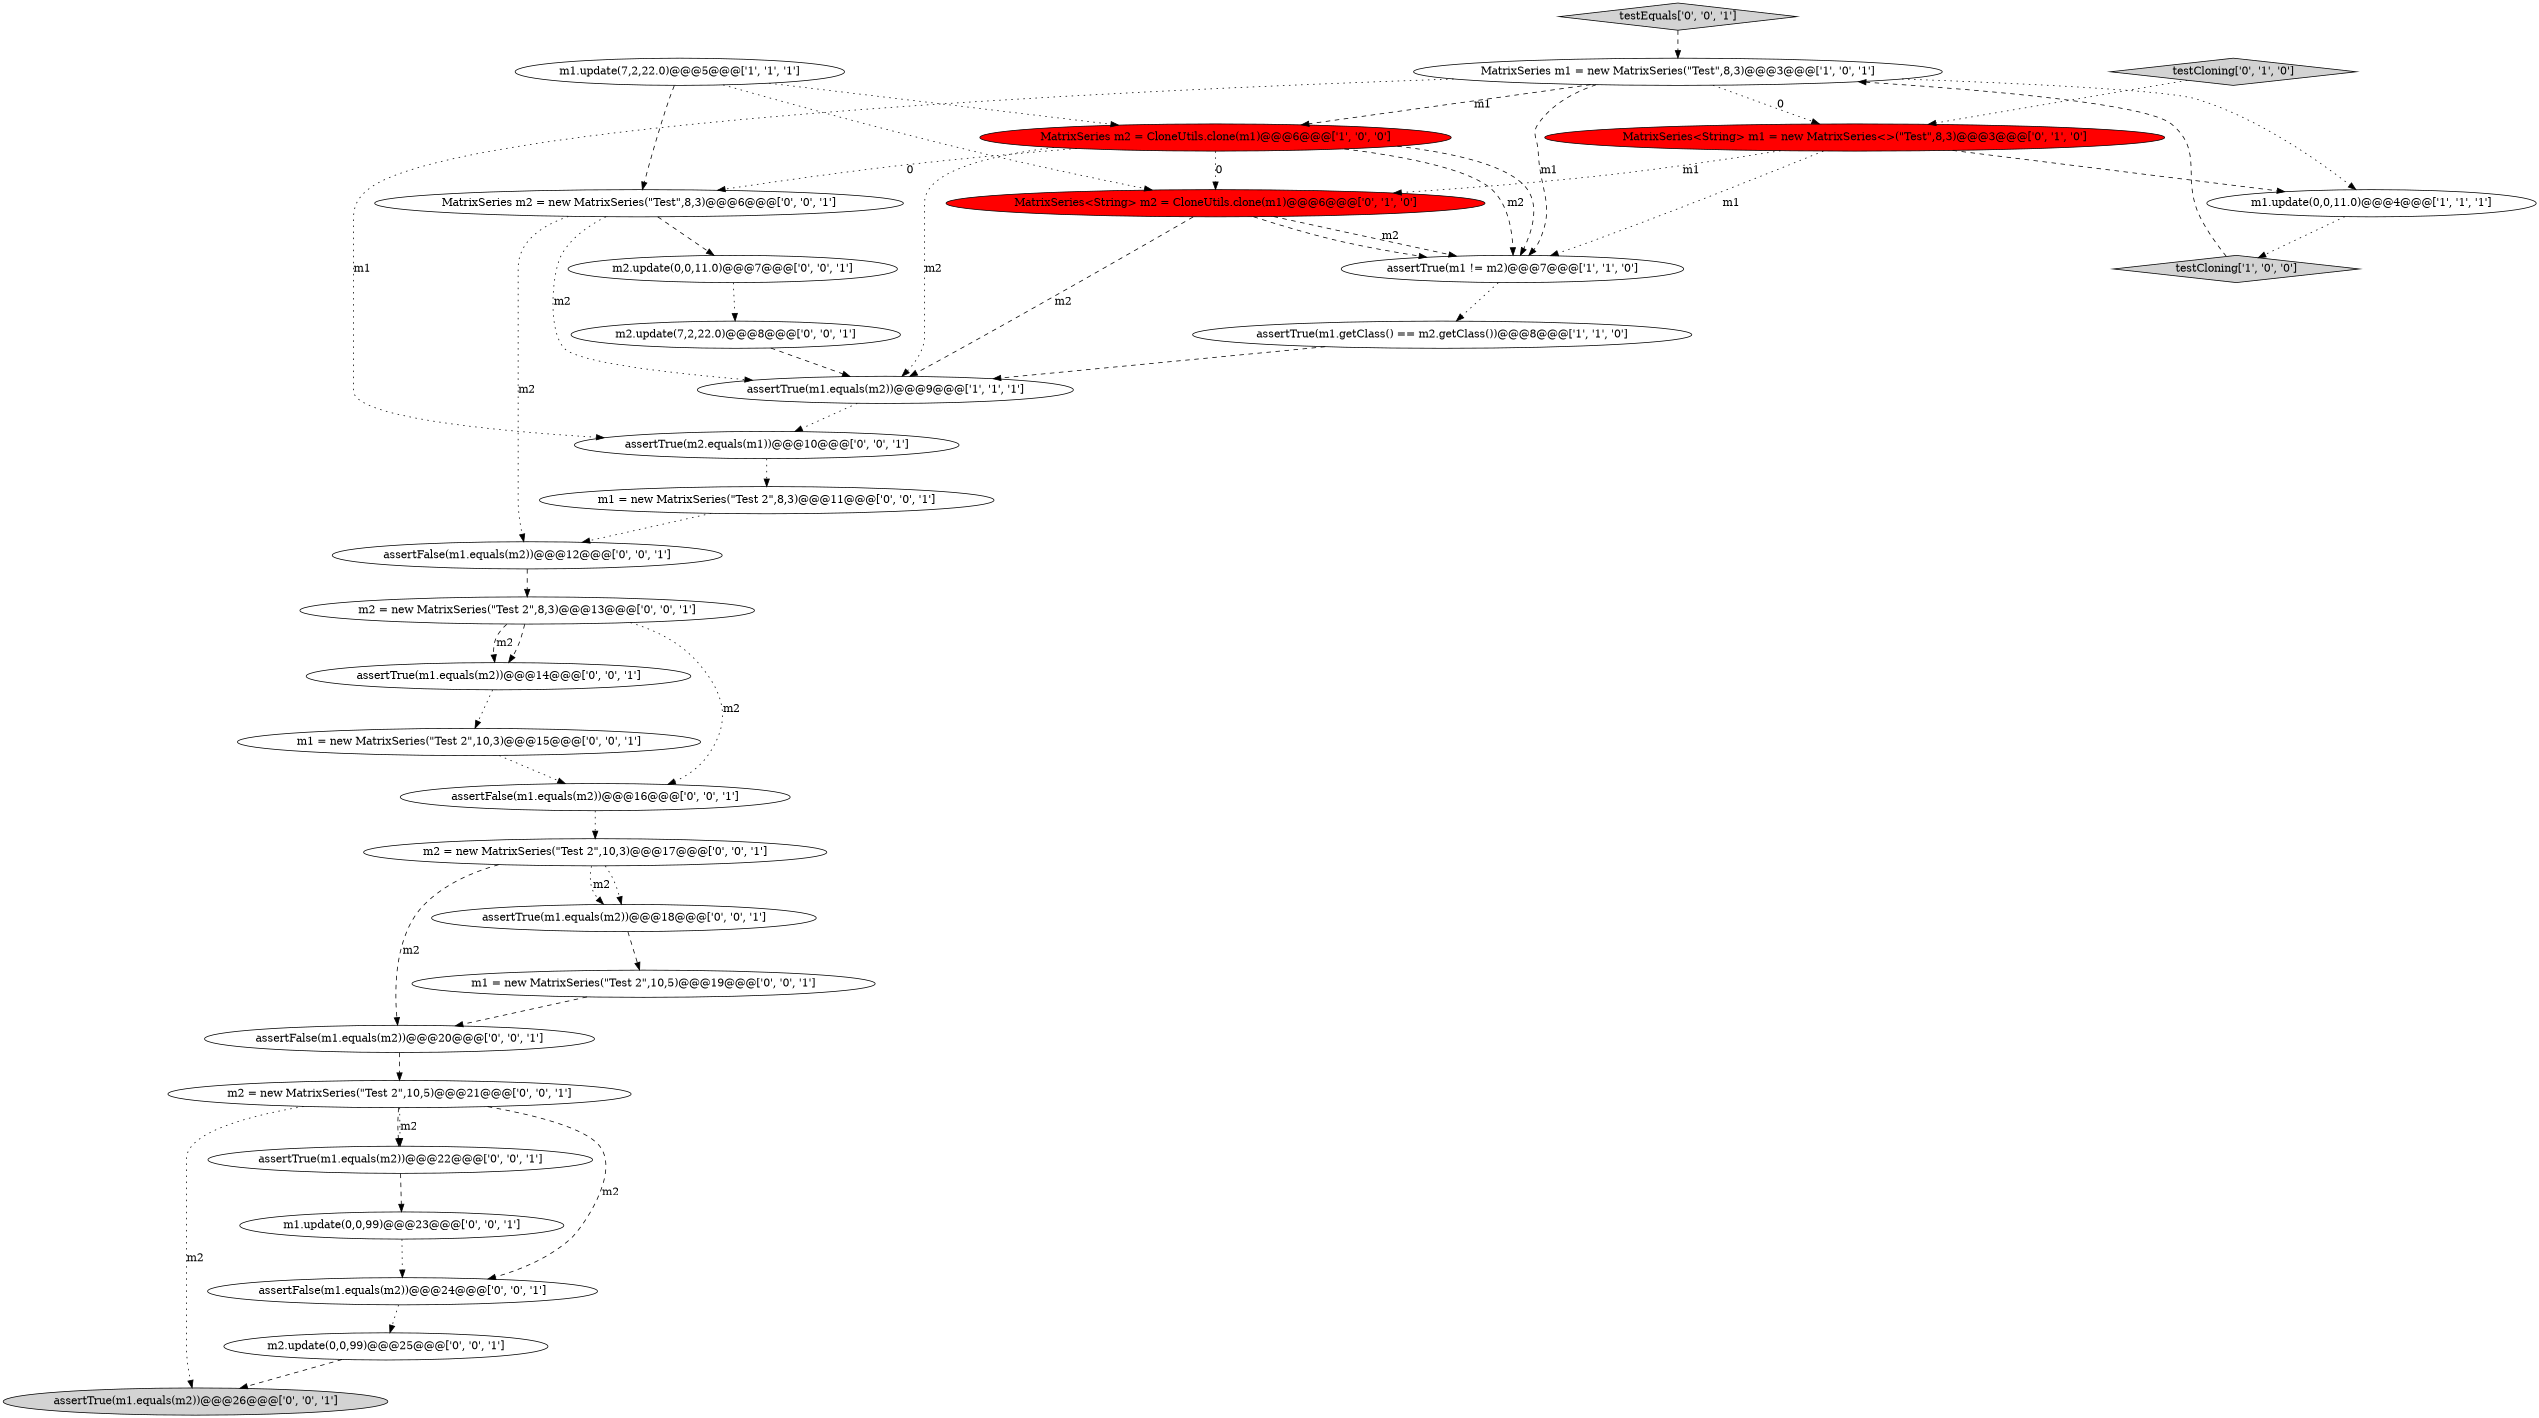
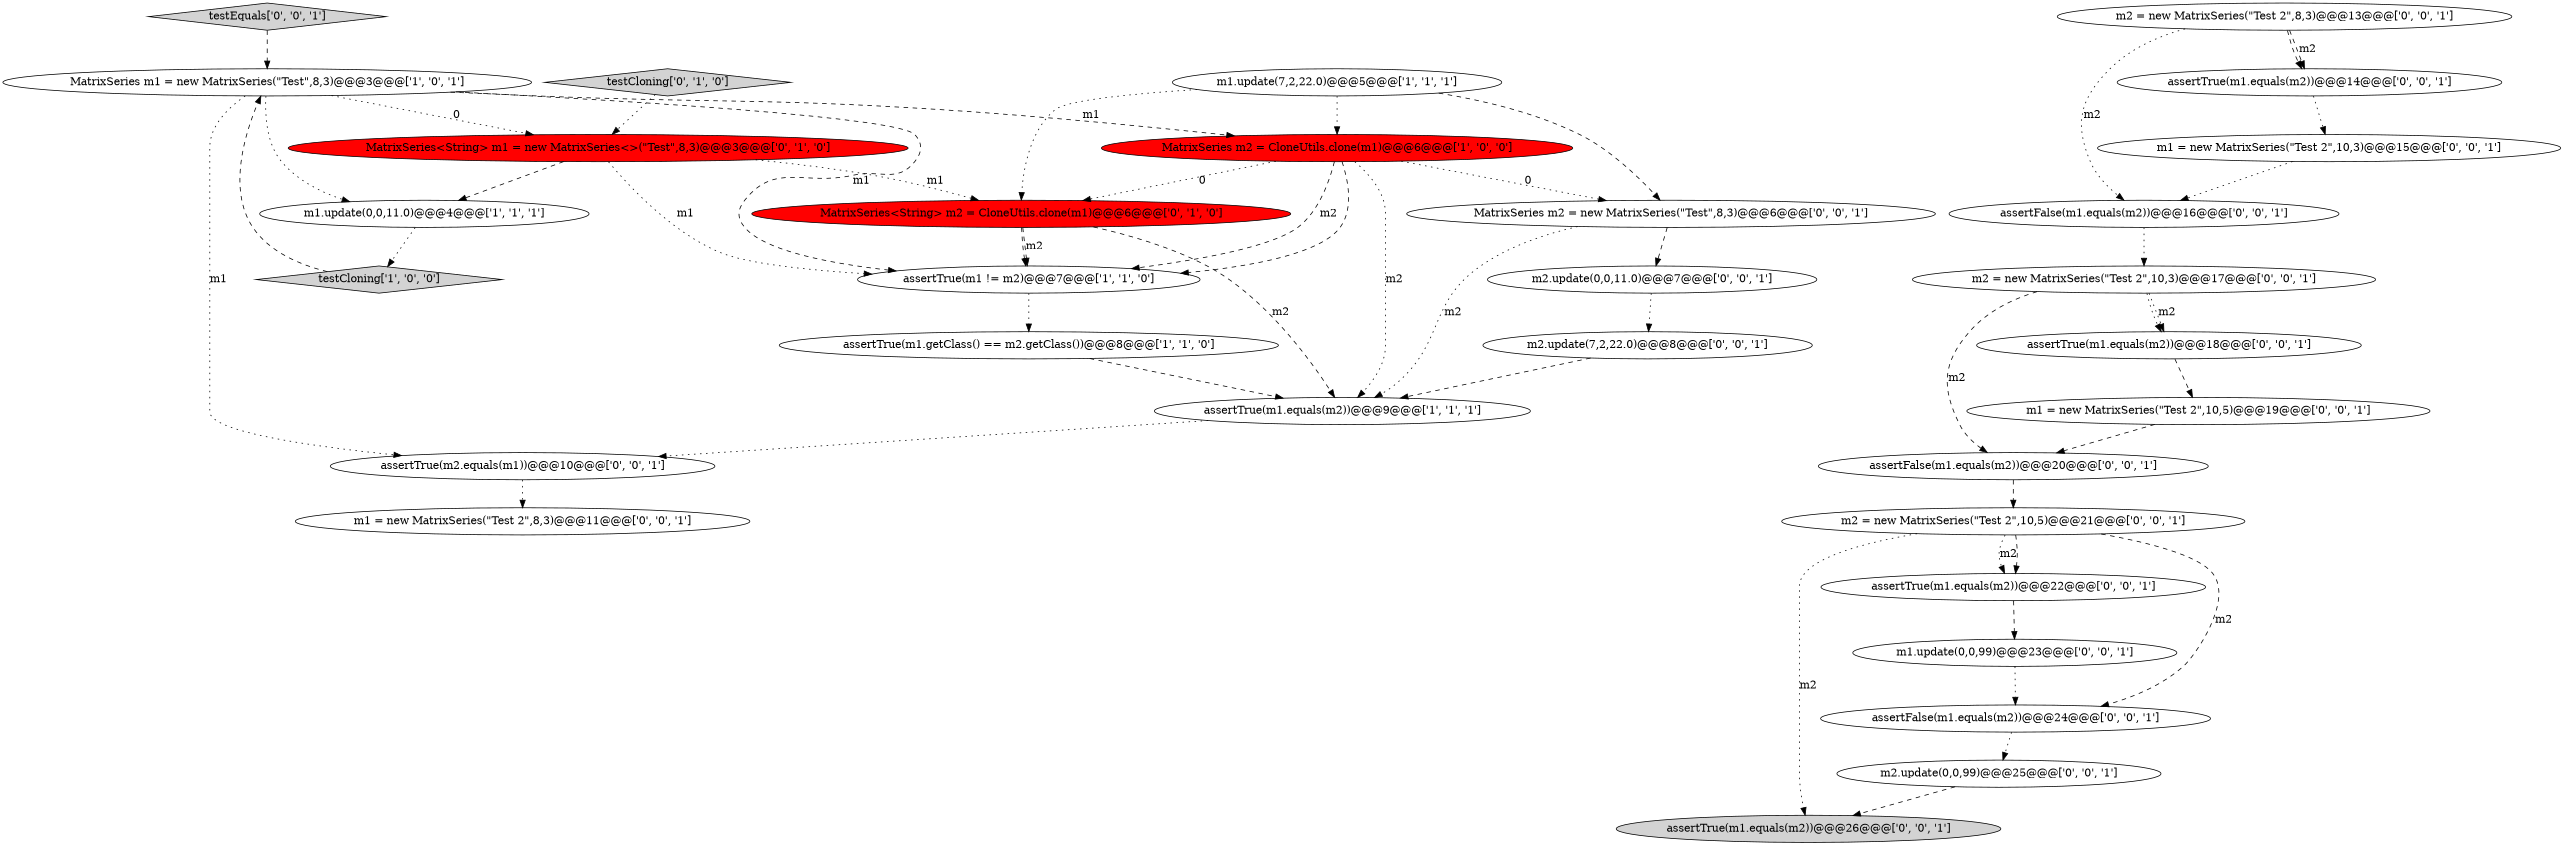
node "assertFalse(m1.equals(m2))@@@12@@@['0', '0', '1']": removed
